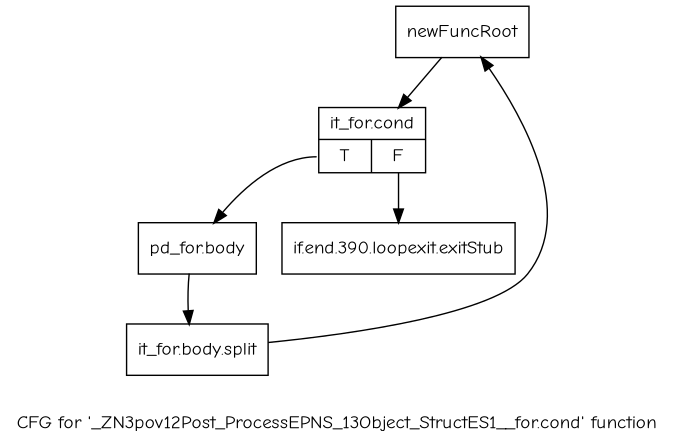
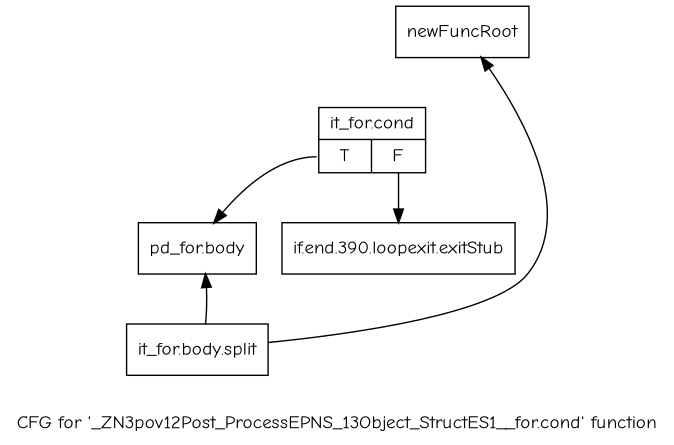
edge "newFuncRoot" -> "it_for.cond": removed
edge "pd_for.body" -> "it_for.body.split": reversed
